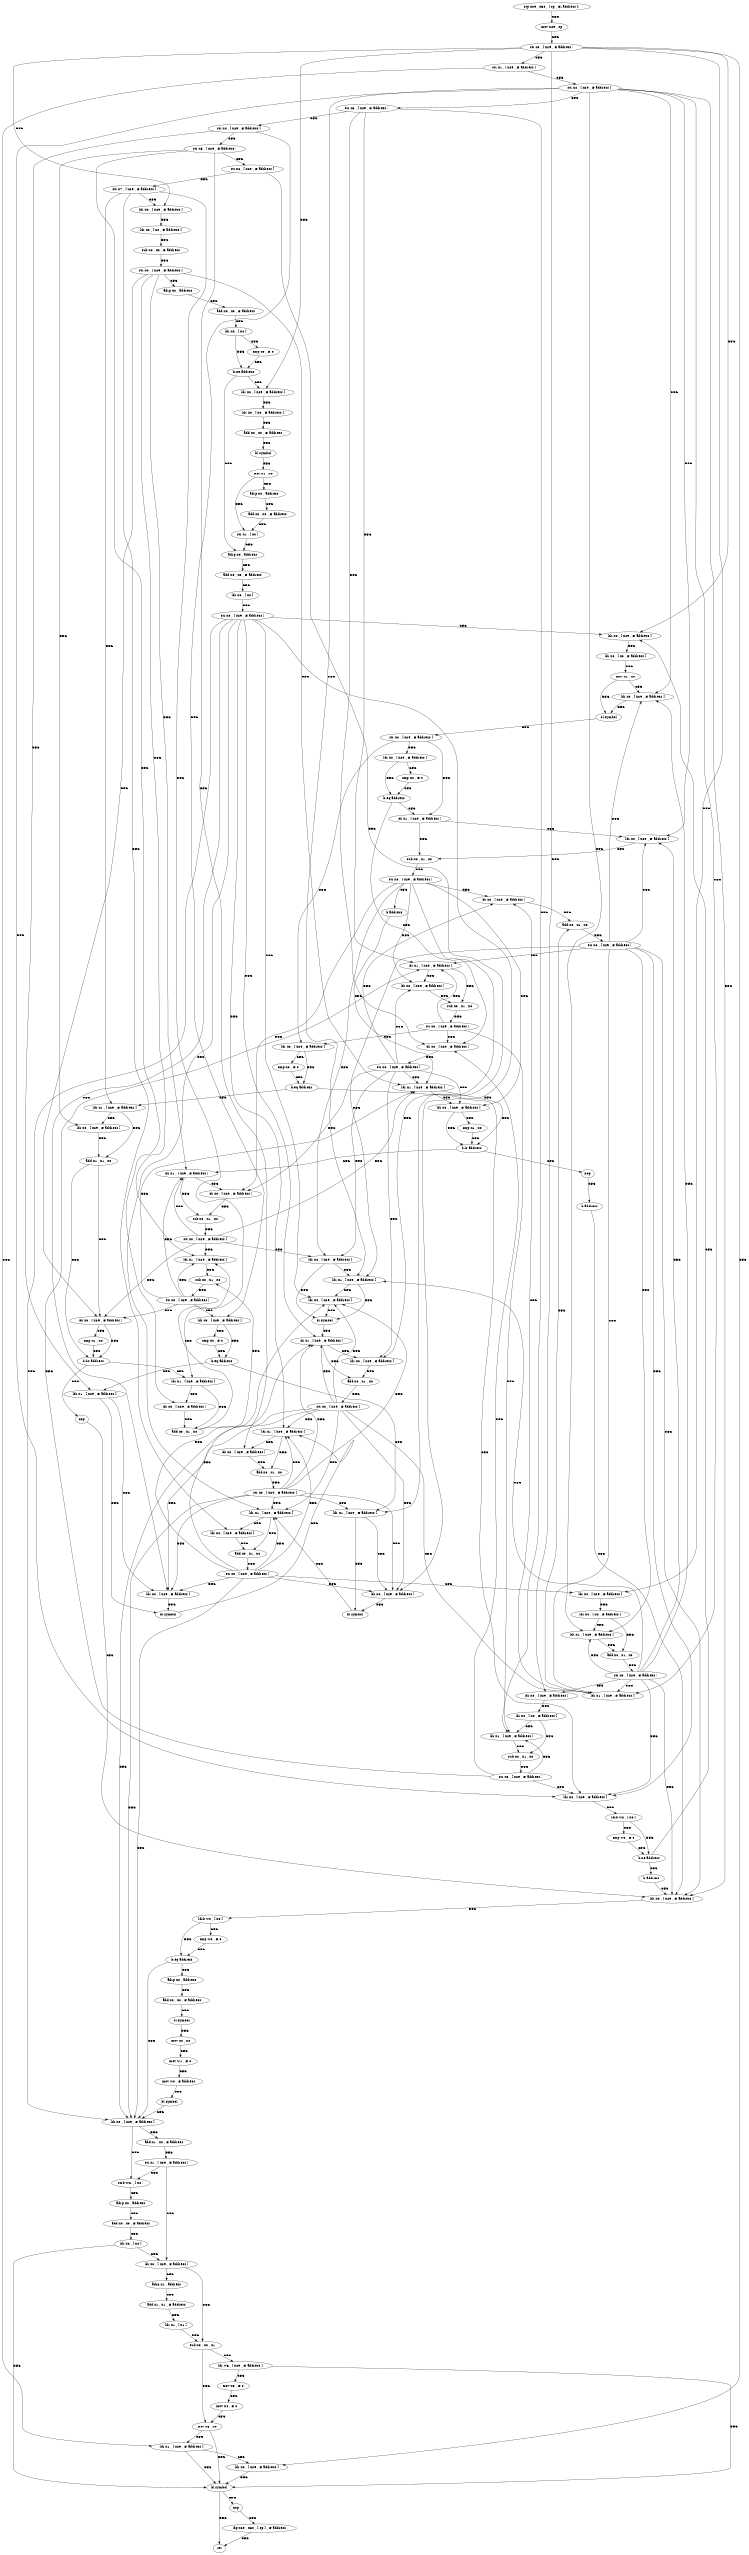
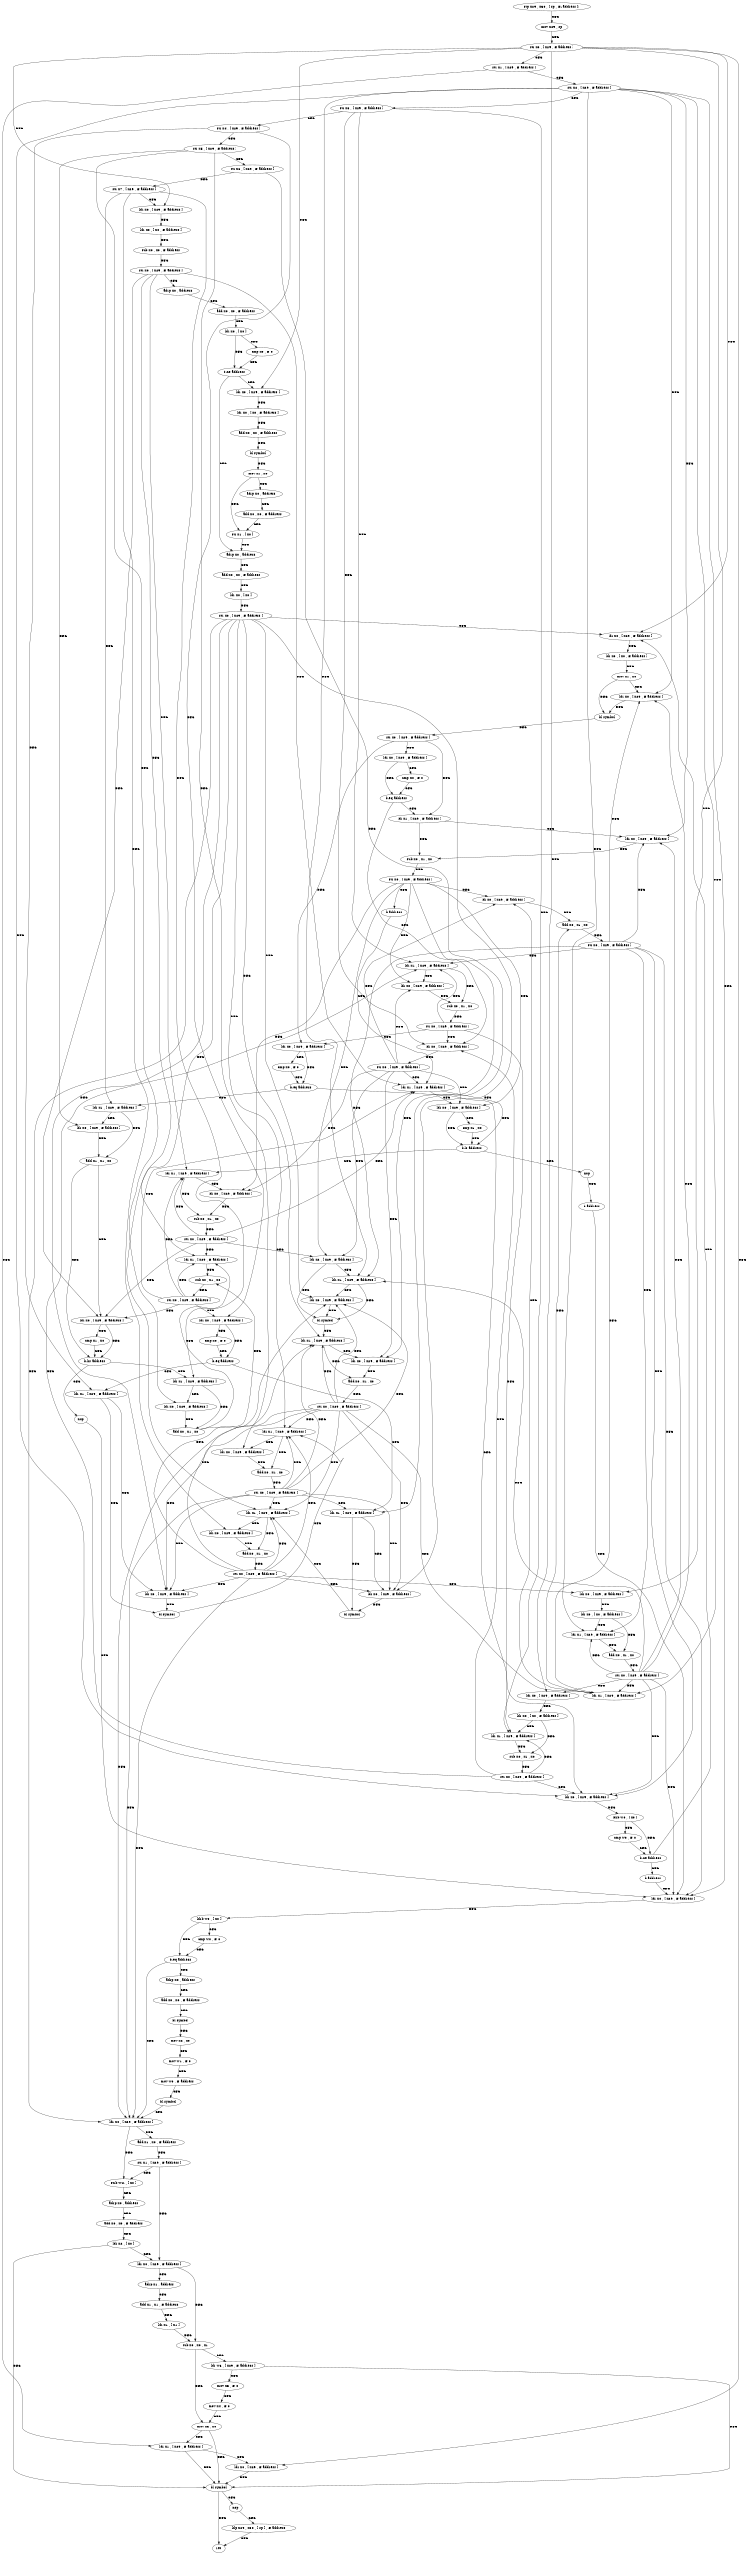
edge "add x1 , x1 , x0" -> "b.hs address": label "DFG" -> "CFG"
edge "add x1 , x1 , # address" -> "ldr x1 , [ x1 ]": label "CFG" -> "DFG"
